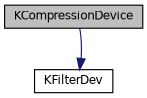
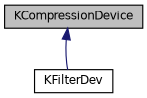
edge "KCompressionDevice" -> "KFilterDev": reversed
